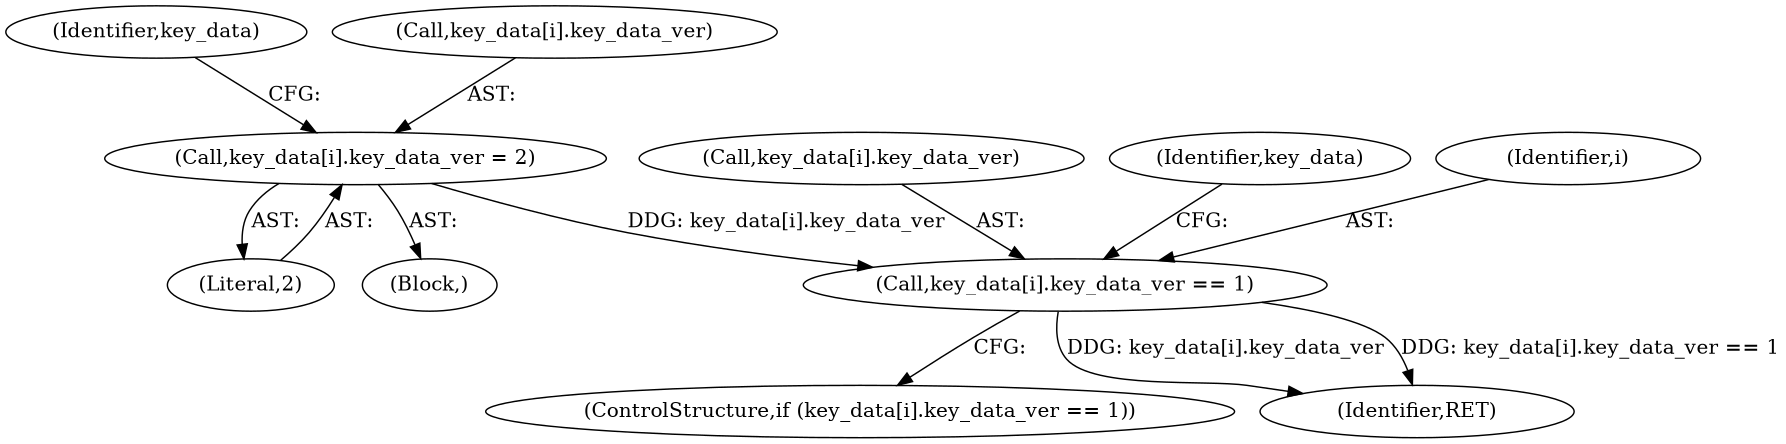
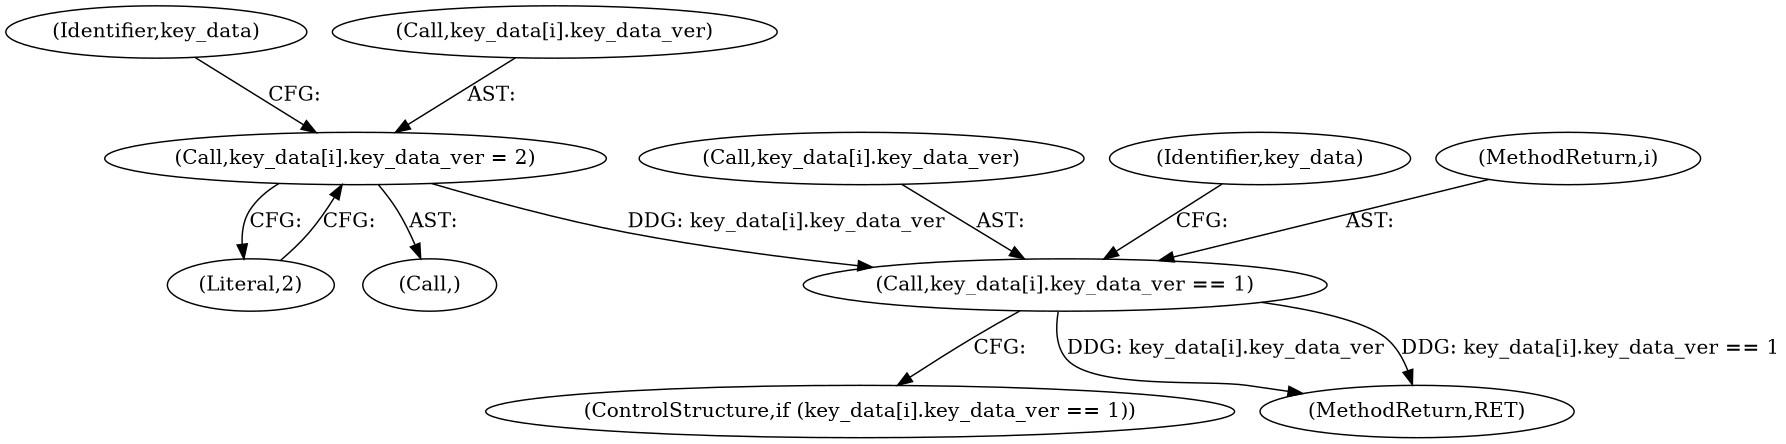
node "(Identifier,i)": label "(Identifier,i)" -> "(MethodReturn,i)"
edge "(Call,key_data[i].key_data_ver = 2)" -> "(Literal,2)": label "AST: " -> "CFG: "
edge "(Literal,2)" -> "(Call,key_data[i].key_data_ver = 2)": label "AST: " -> "CFG: "
node "(Block,)": label "(Block,)" -> "(Call,)"
node "(Identifier,RET)": label "(Identifier,RET)" -> "(MethodReturn,RET)"
